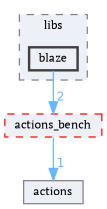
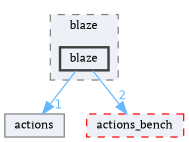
cluster "libs": label "libs" -> "blaze"
edge "actions_bench" -> "actions": now "blaze" -> "actions"
